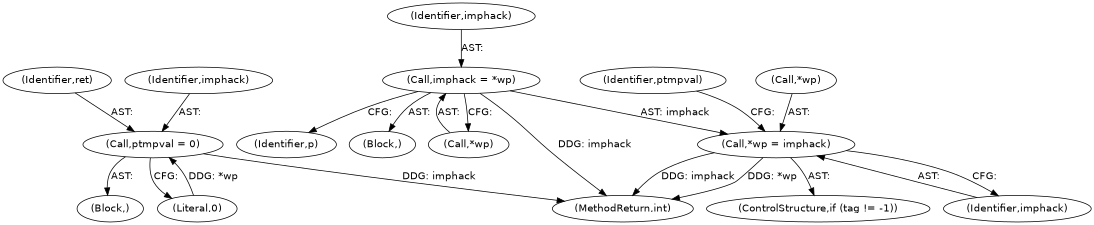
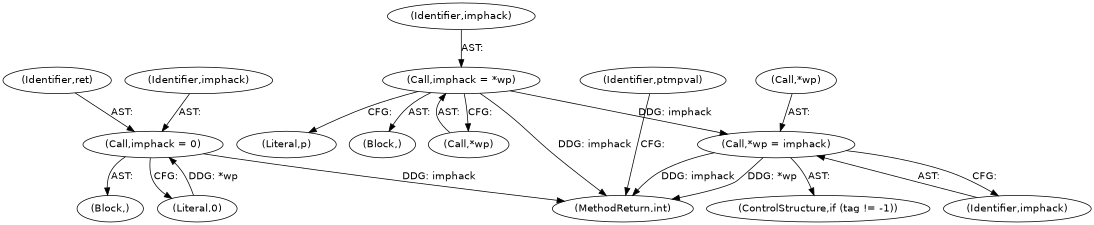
edge "(Identifier,ptmpval)" -> "(Call,*wp = imphack)": now "(Identifier,ptmpval)" -> "(MethodReturn,int)"
edge "(Call,imphack = *wp)" -> "(Call,*wp = imphack)": label "AST: imphack" -> "DDG: imphack"
node "(Call,ptmpval = 0)": label "(Call,ptmpval = 0)" -> "(Call,imphack = 0)"
node "(Identifier,p)": label "(Identifier,p)" -> "(Literal,p)"
